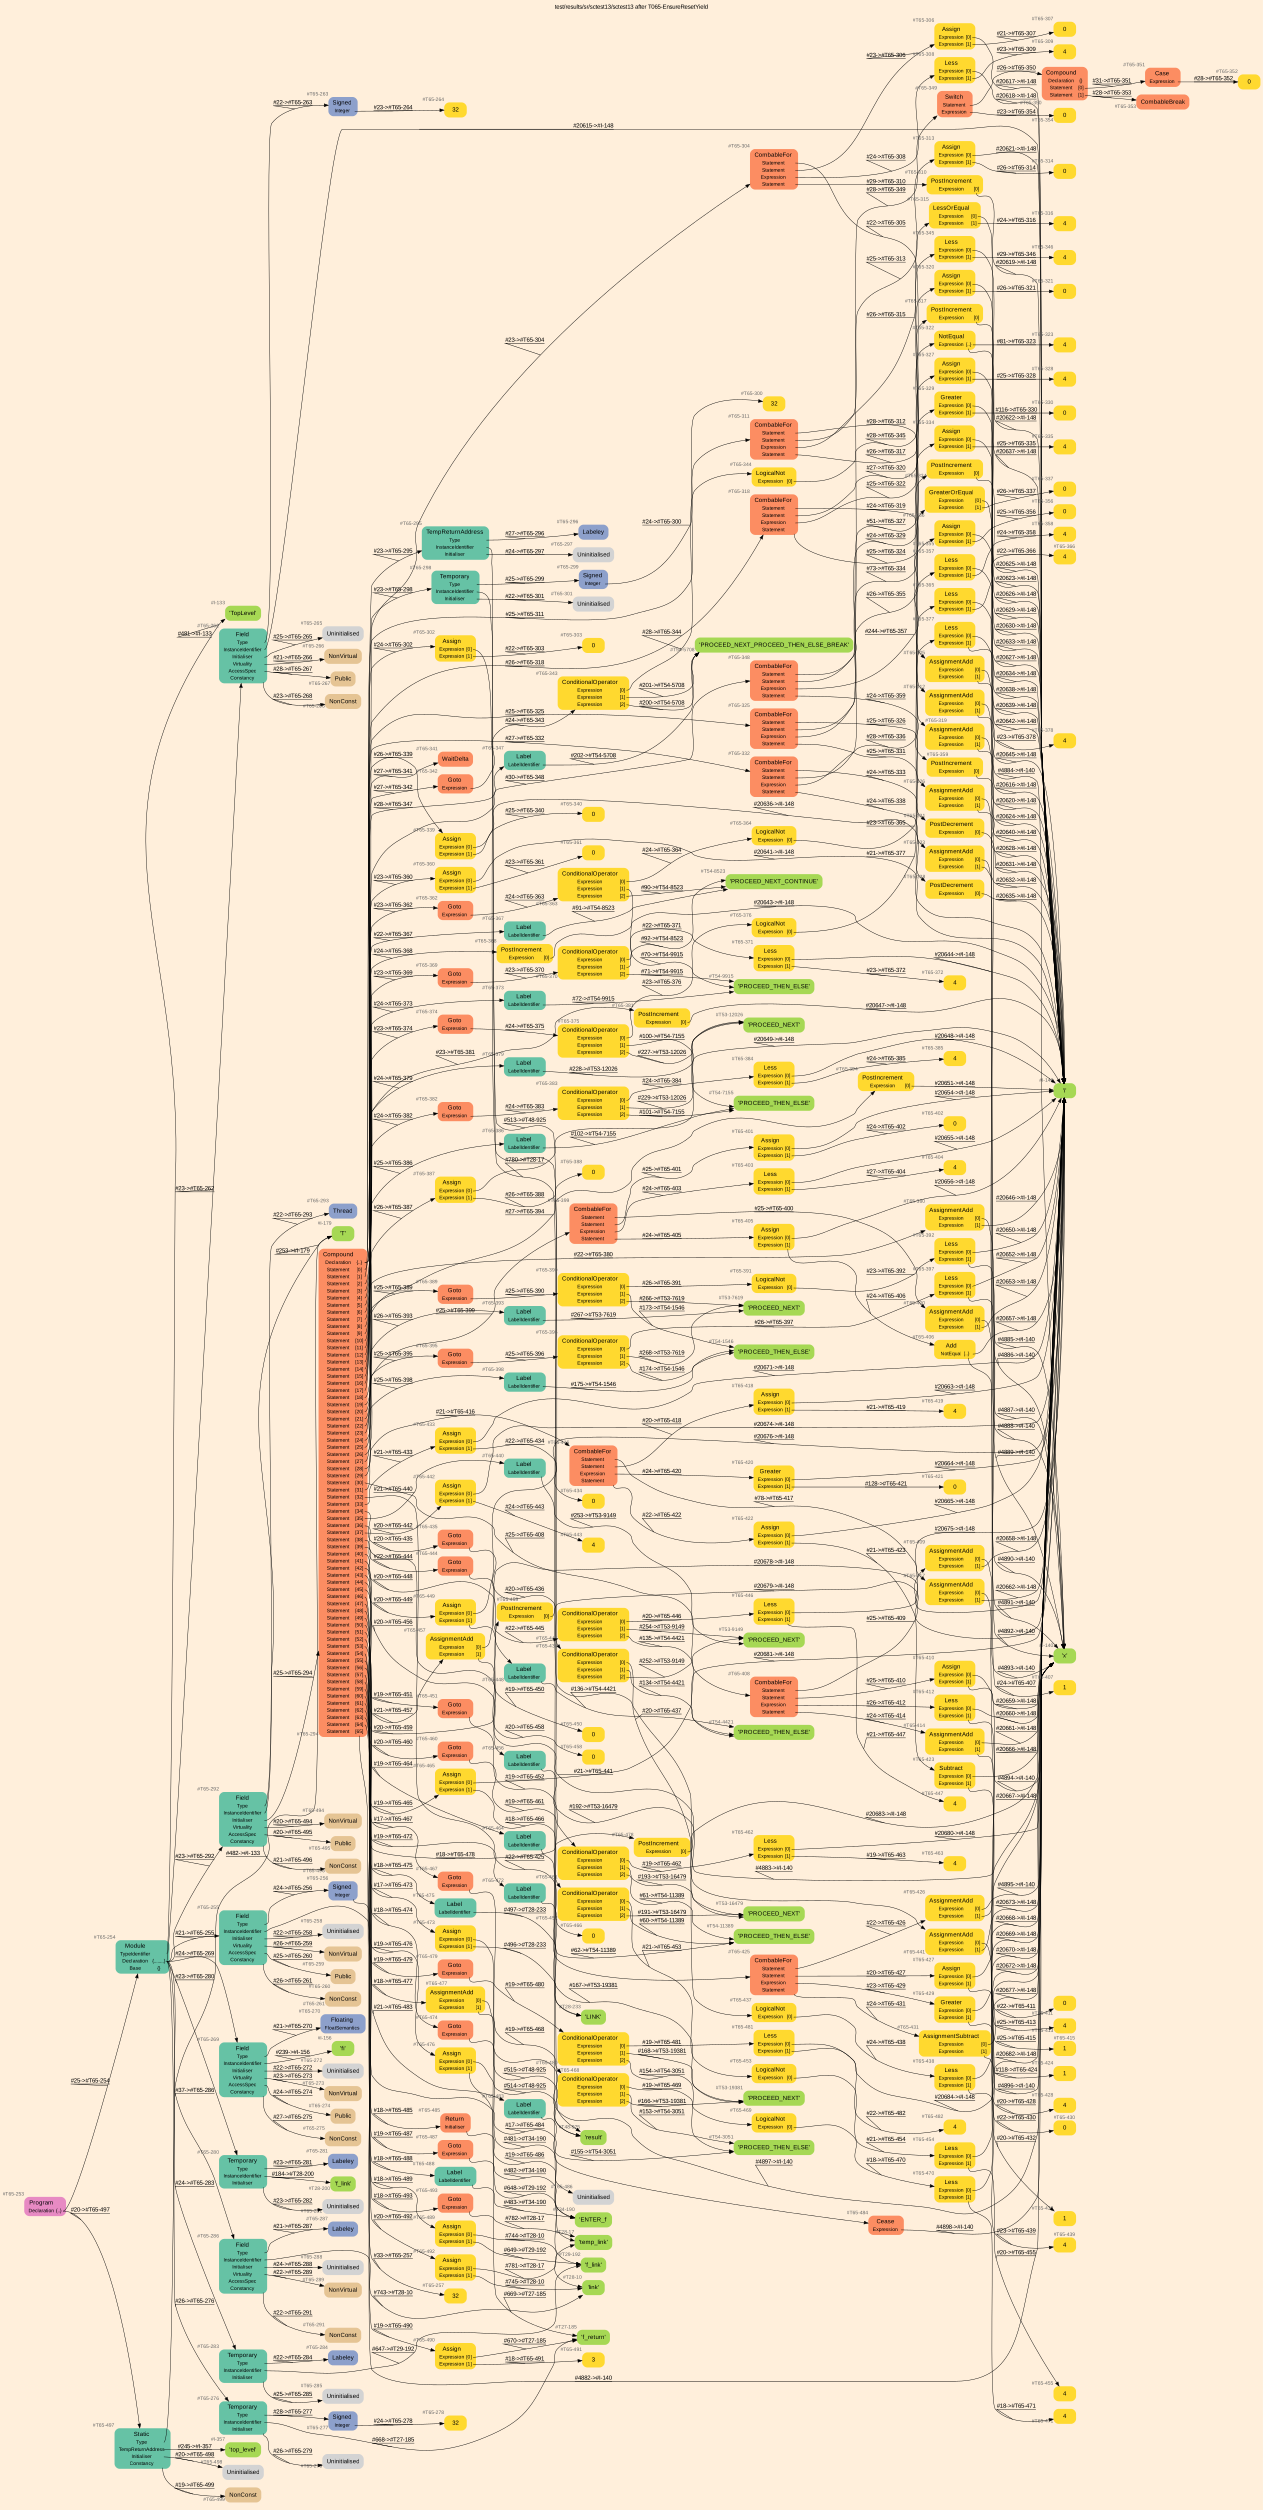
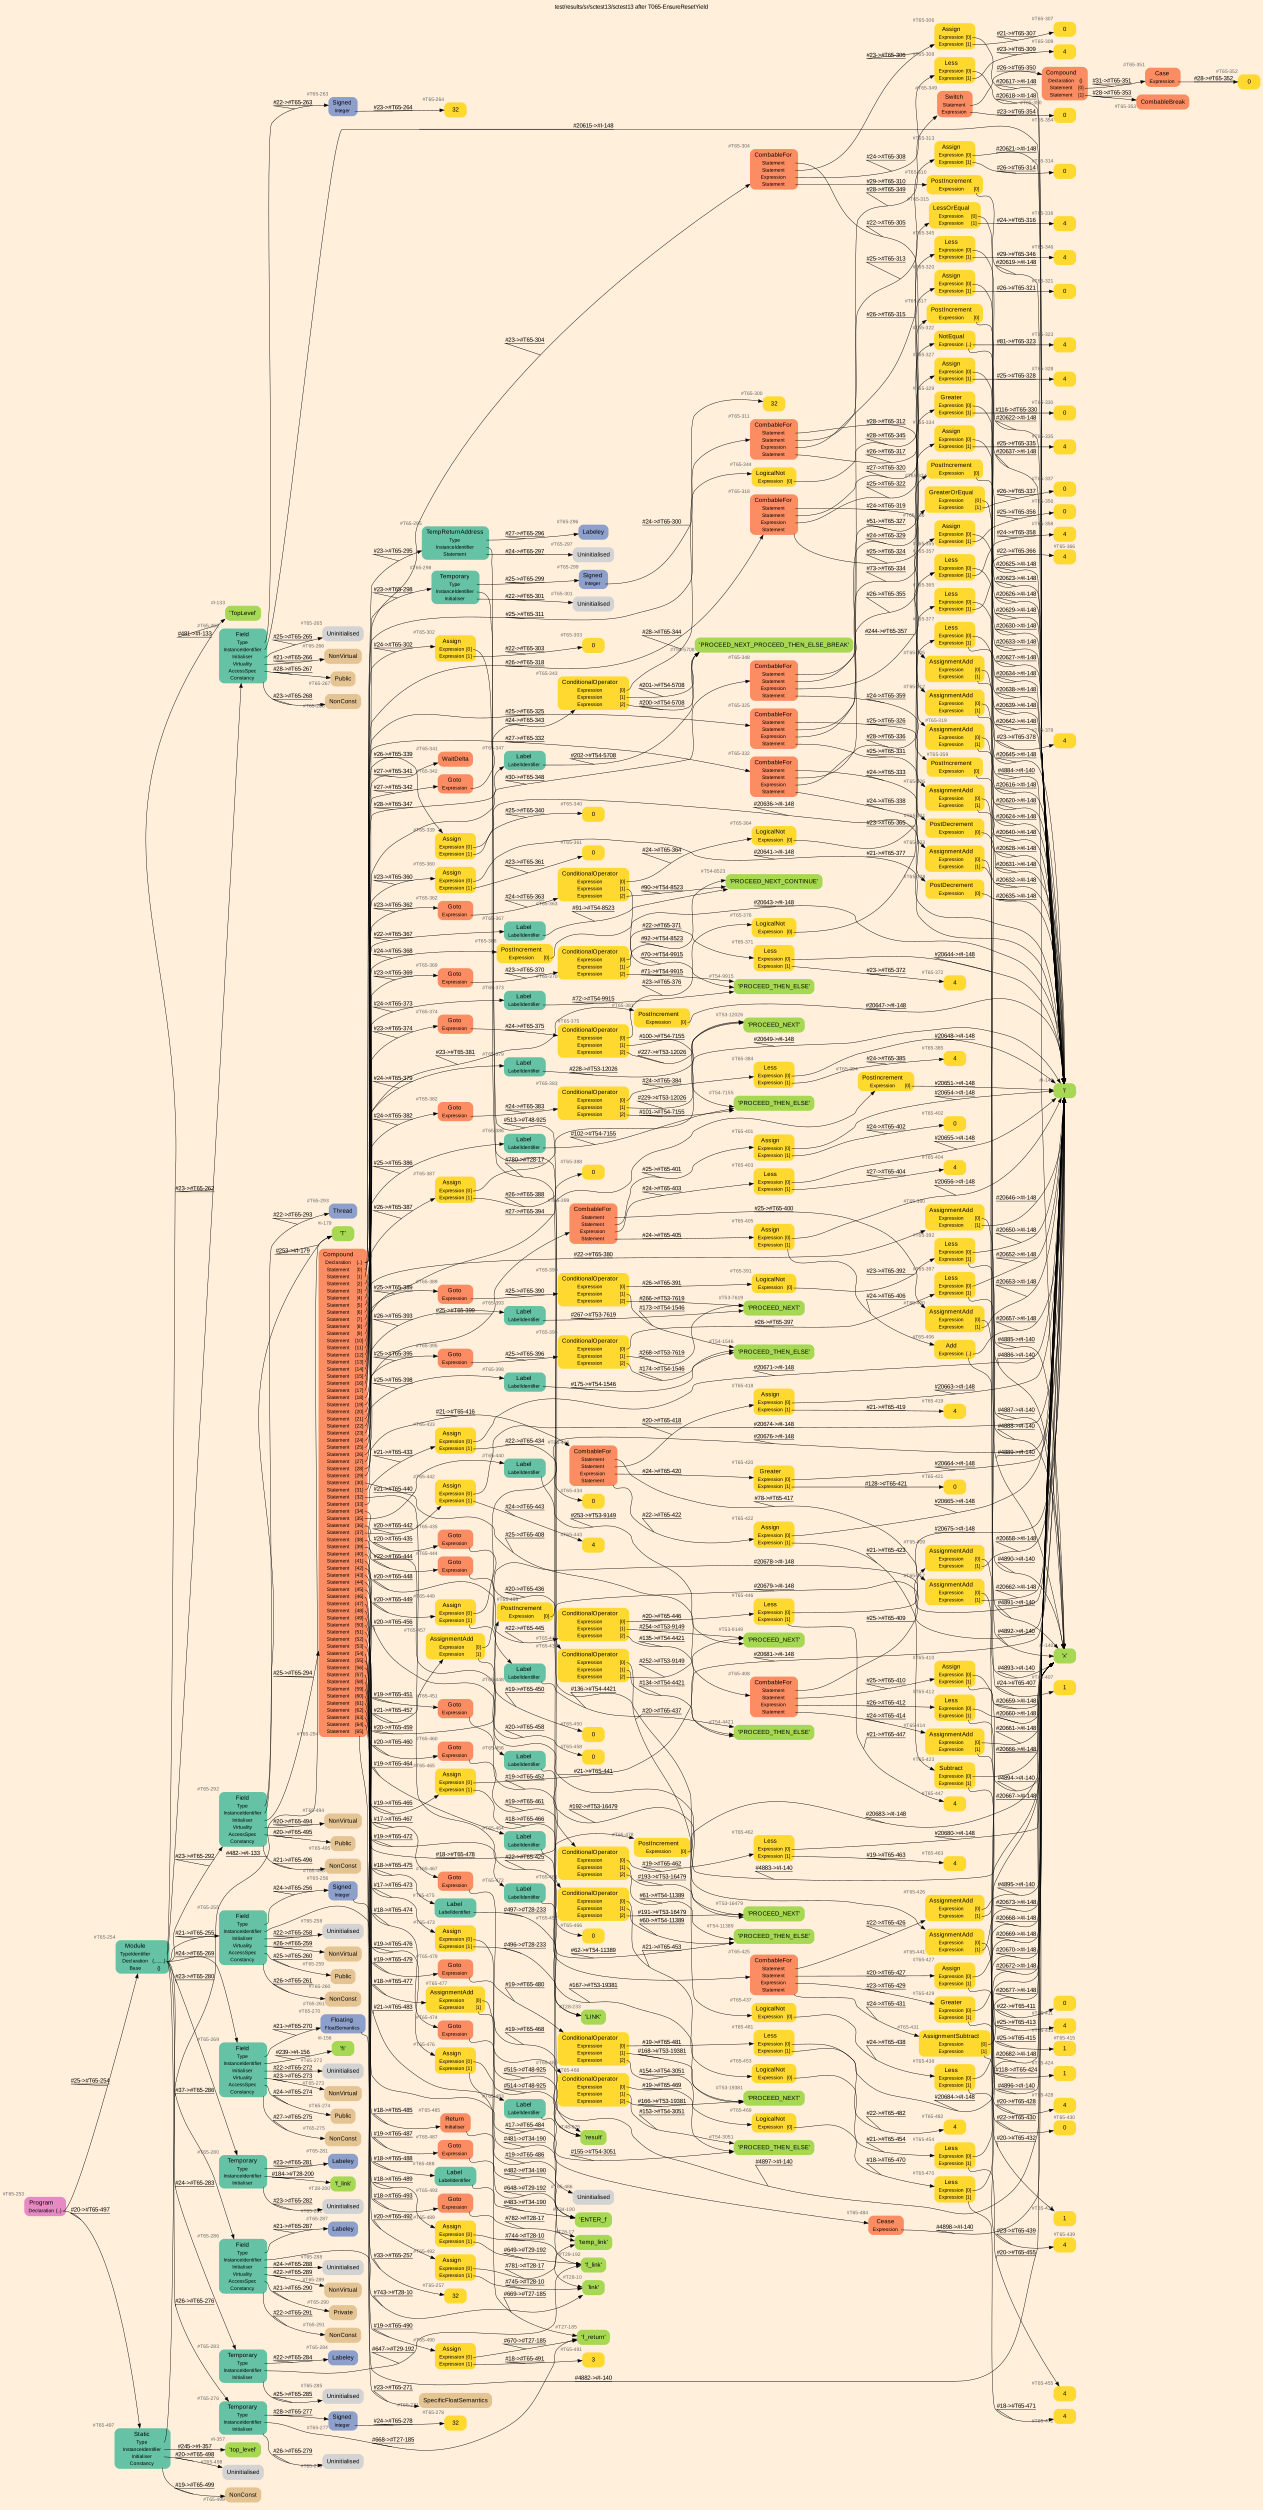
node "TempReturnAddress": text "Initialiser" -> "Statement"
node "Add": text "NotEqual" -> "Expression"
node "Private": added
node "SpecificFloatSemantics": added
node "Static": text "TempReturnAddress" -> "InstanceIdentifier"
